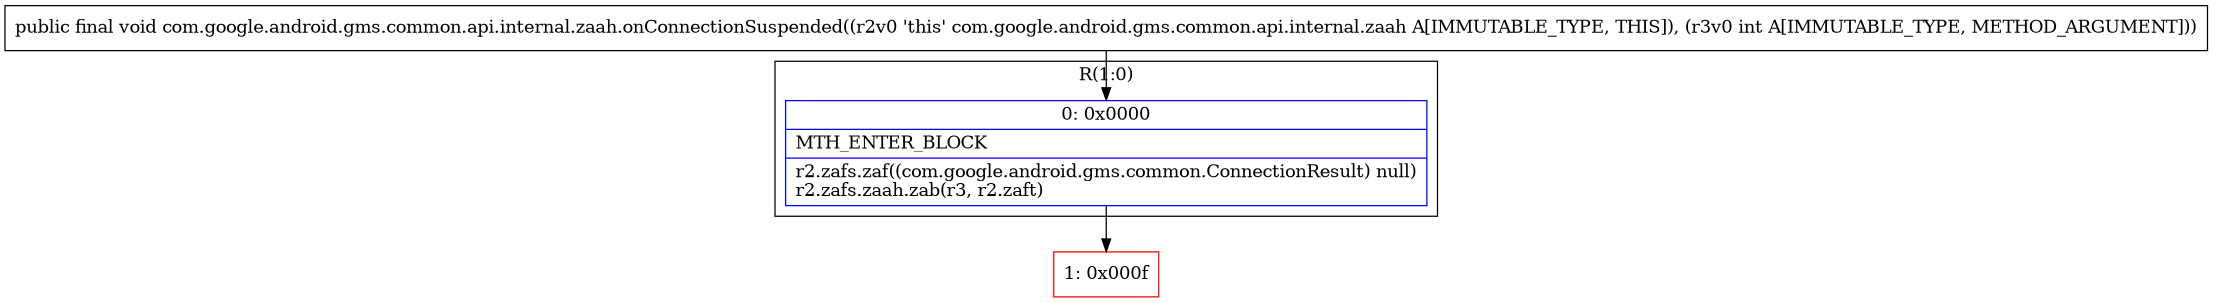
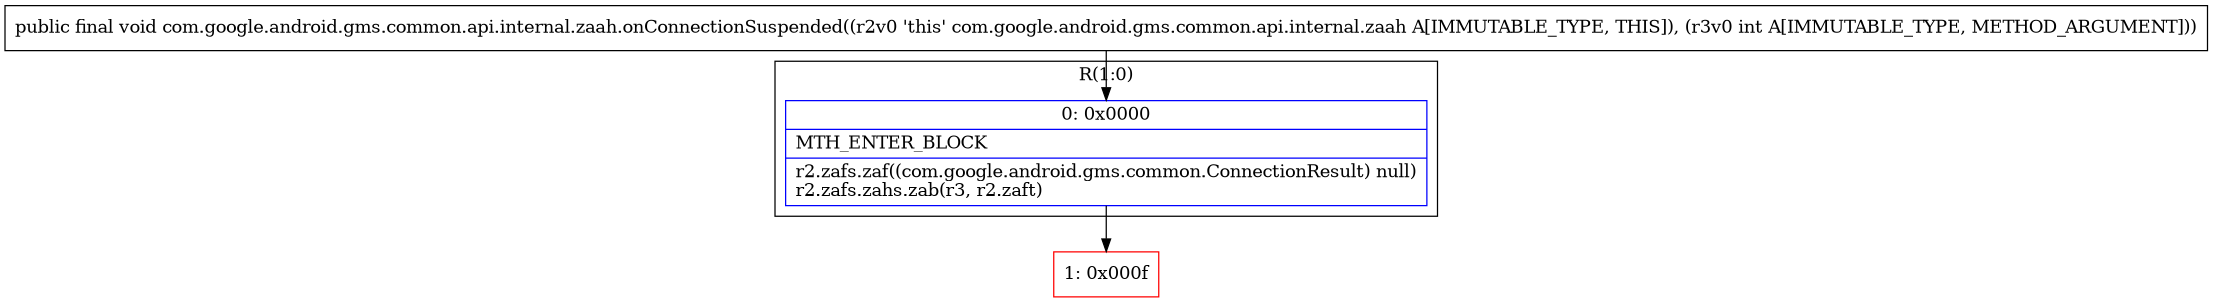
node "0: 0x0000": text "r2.zafs.zaah.zab(r3, r2.zaft)" -> "r2.zafs.zahs.zab(r3, r2.zaft)"
